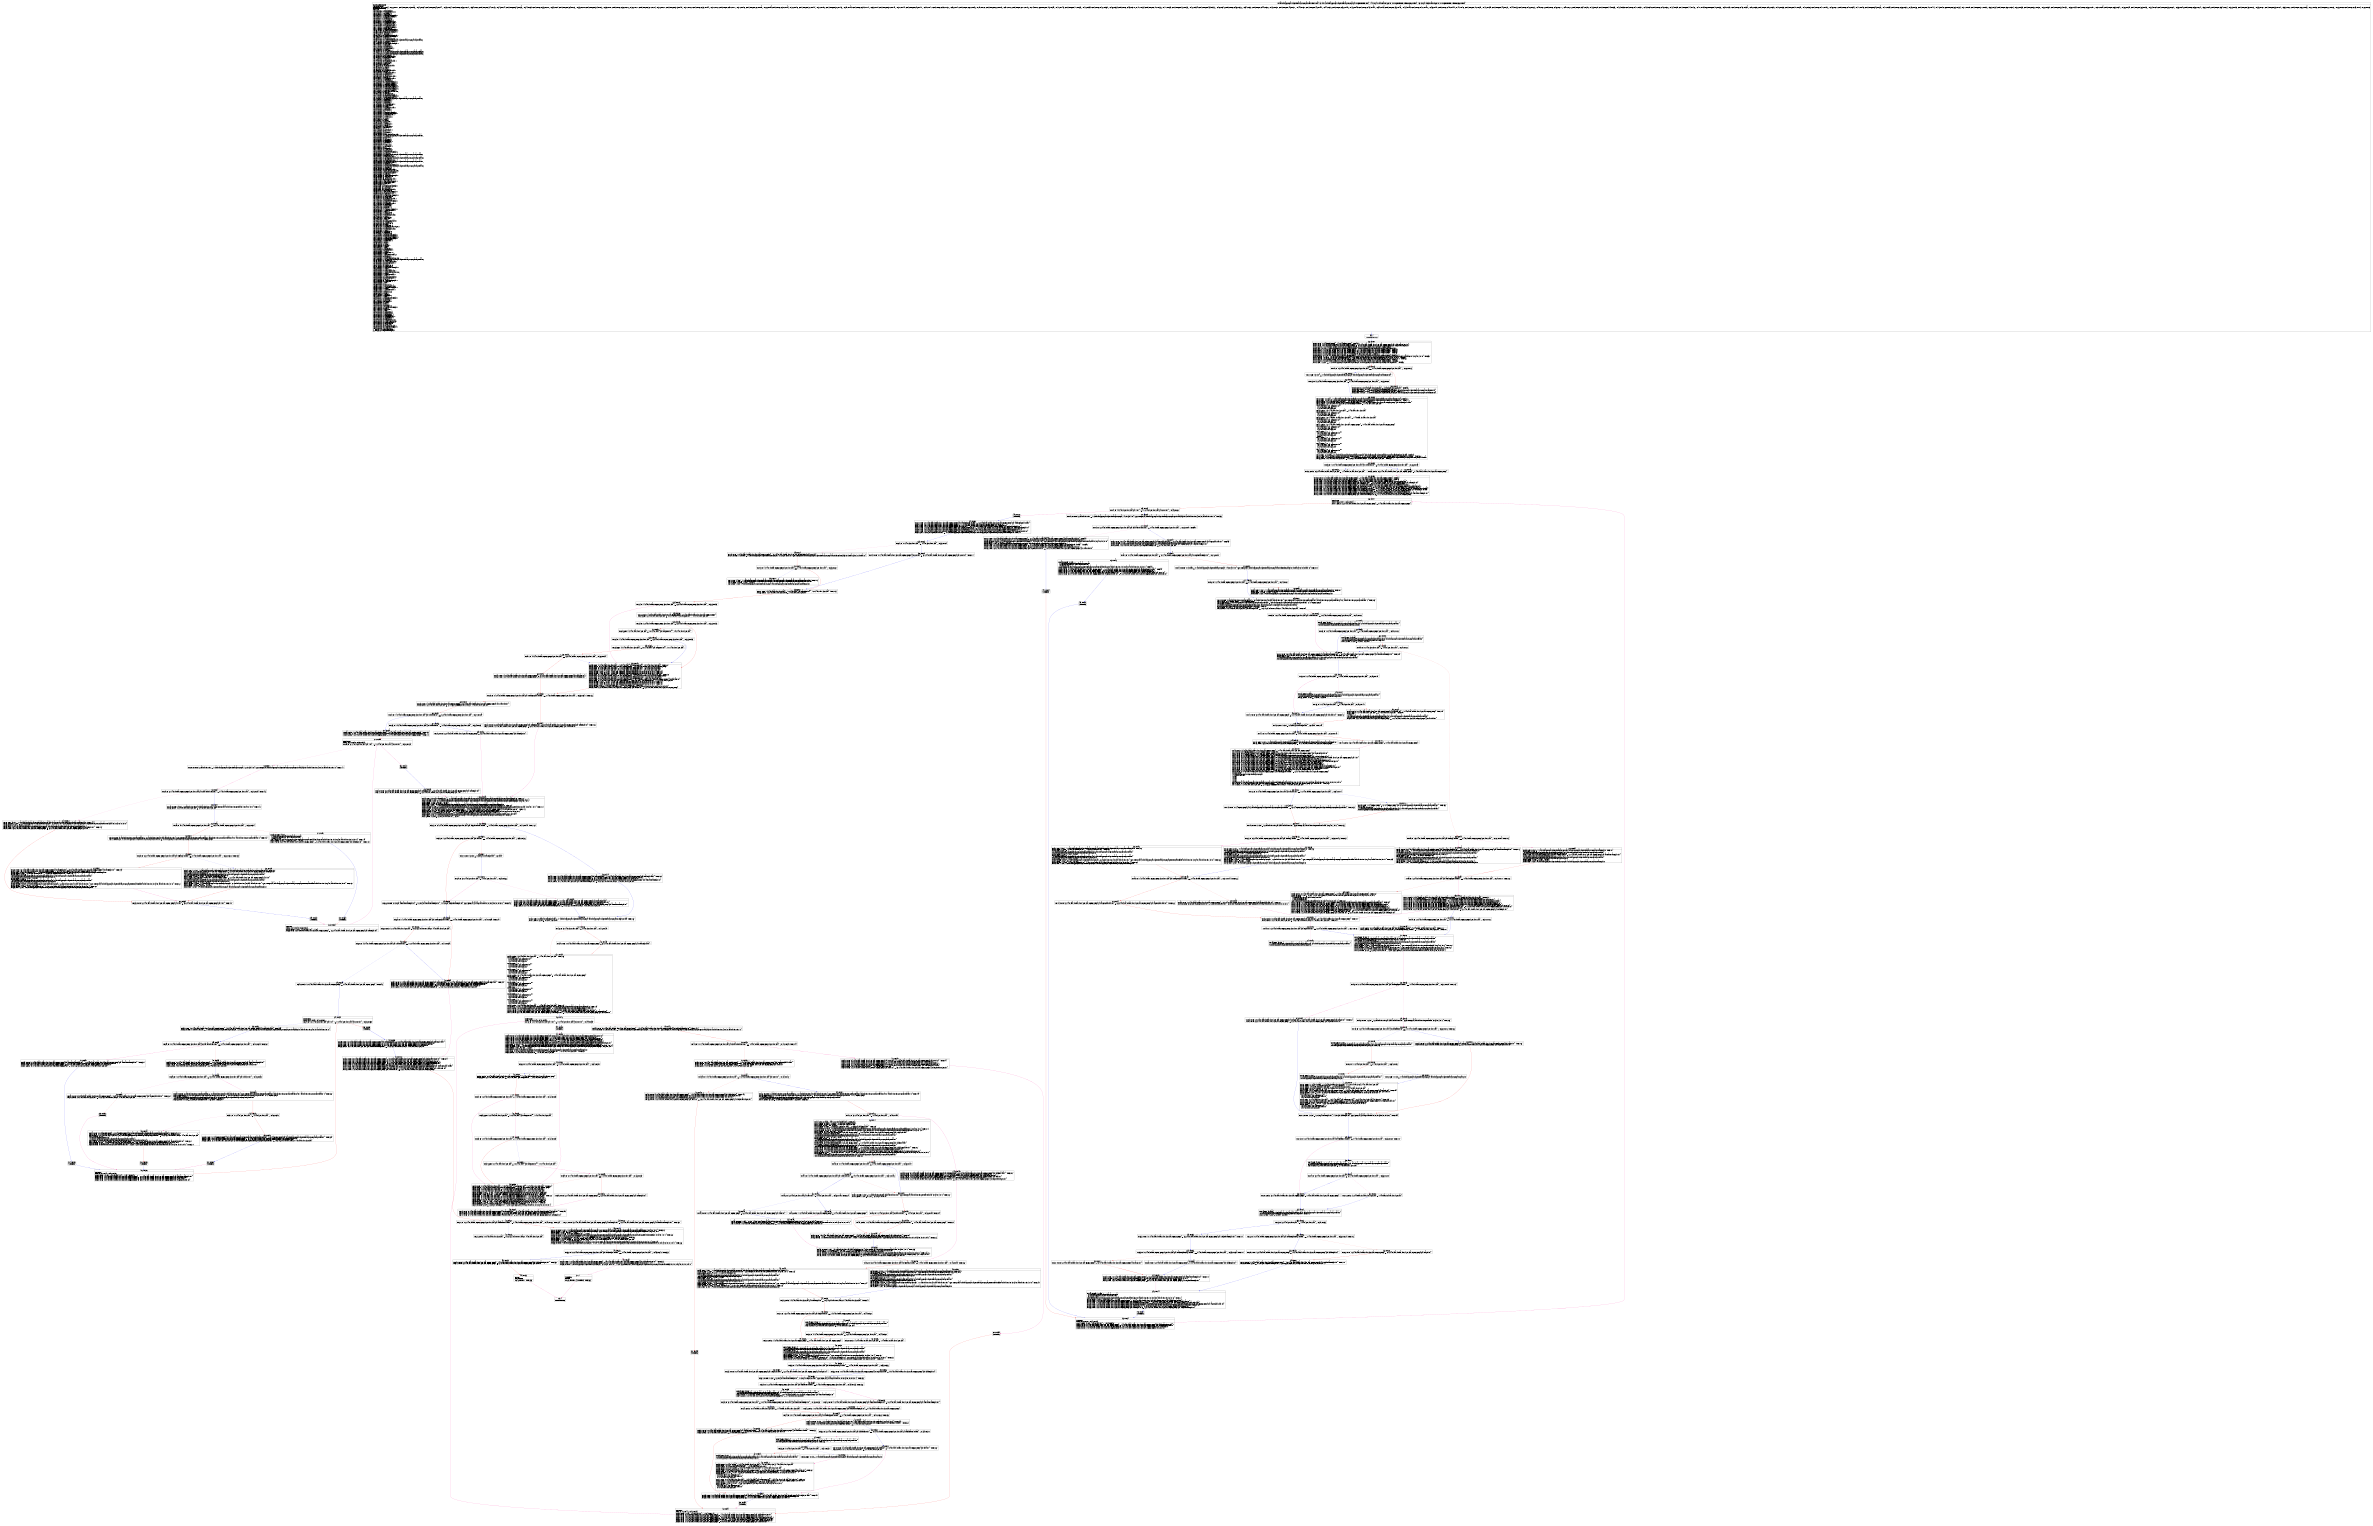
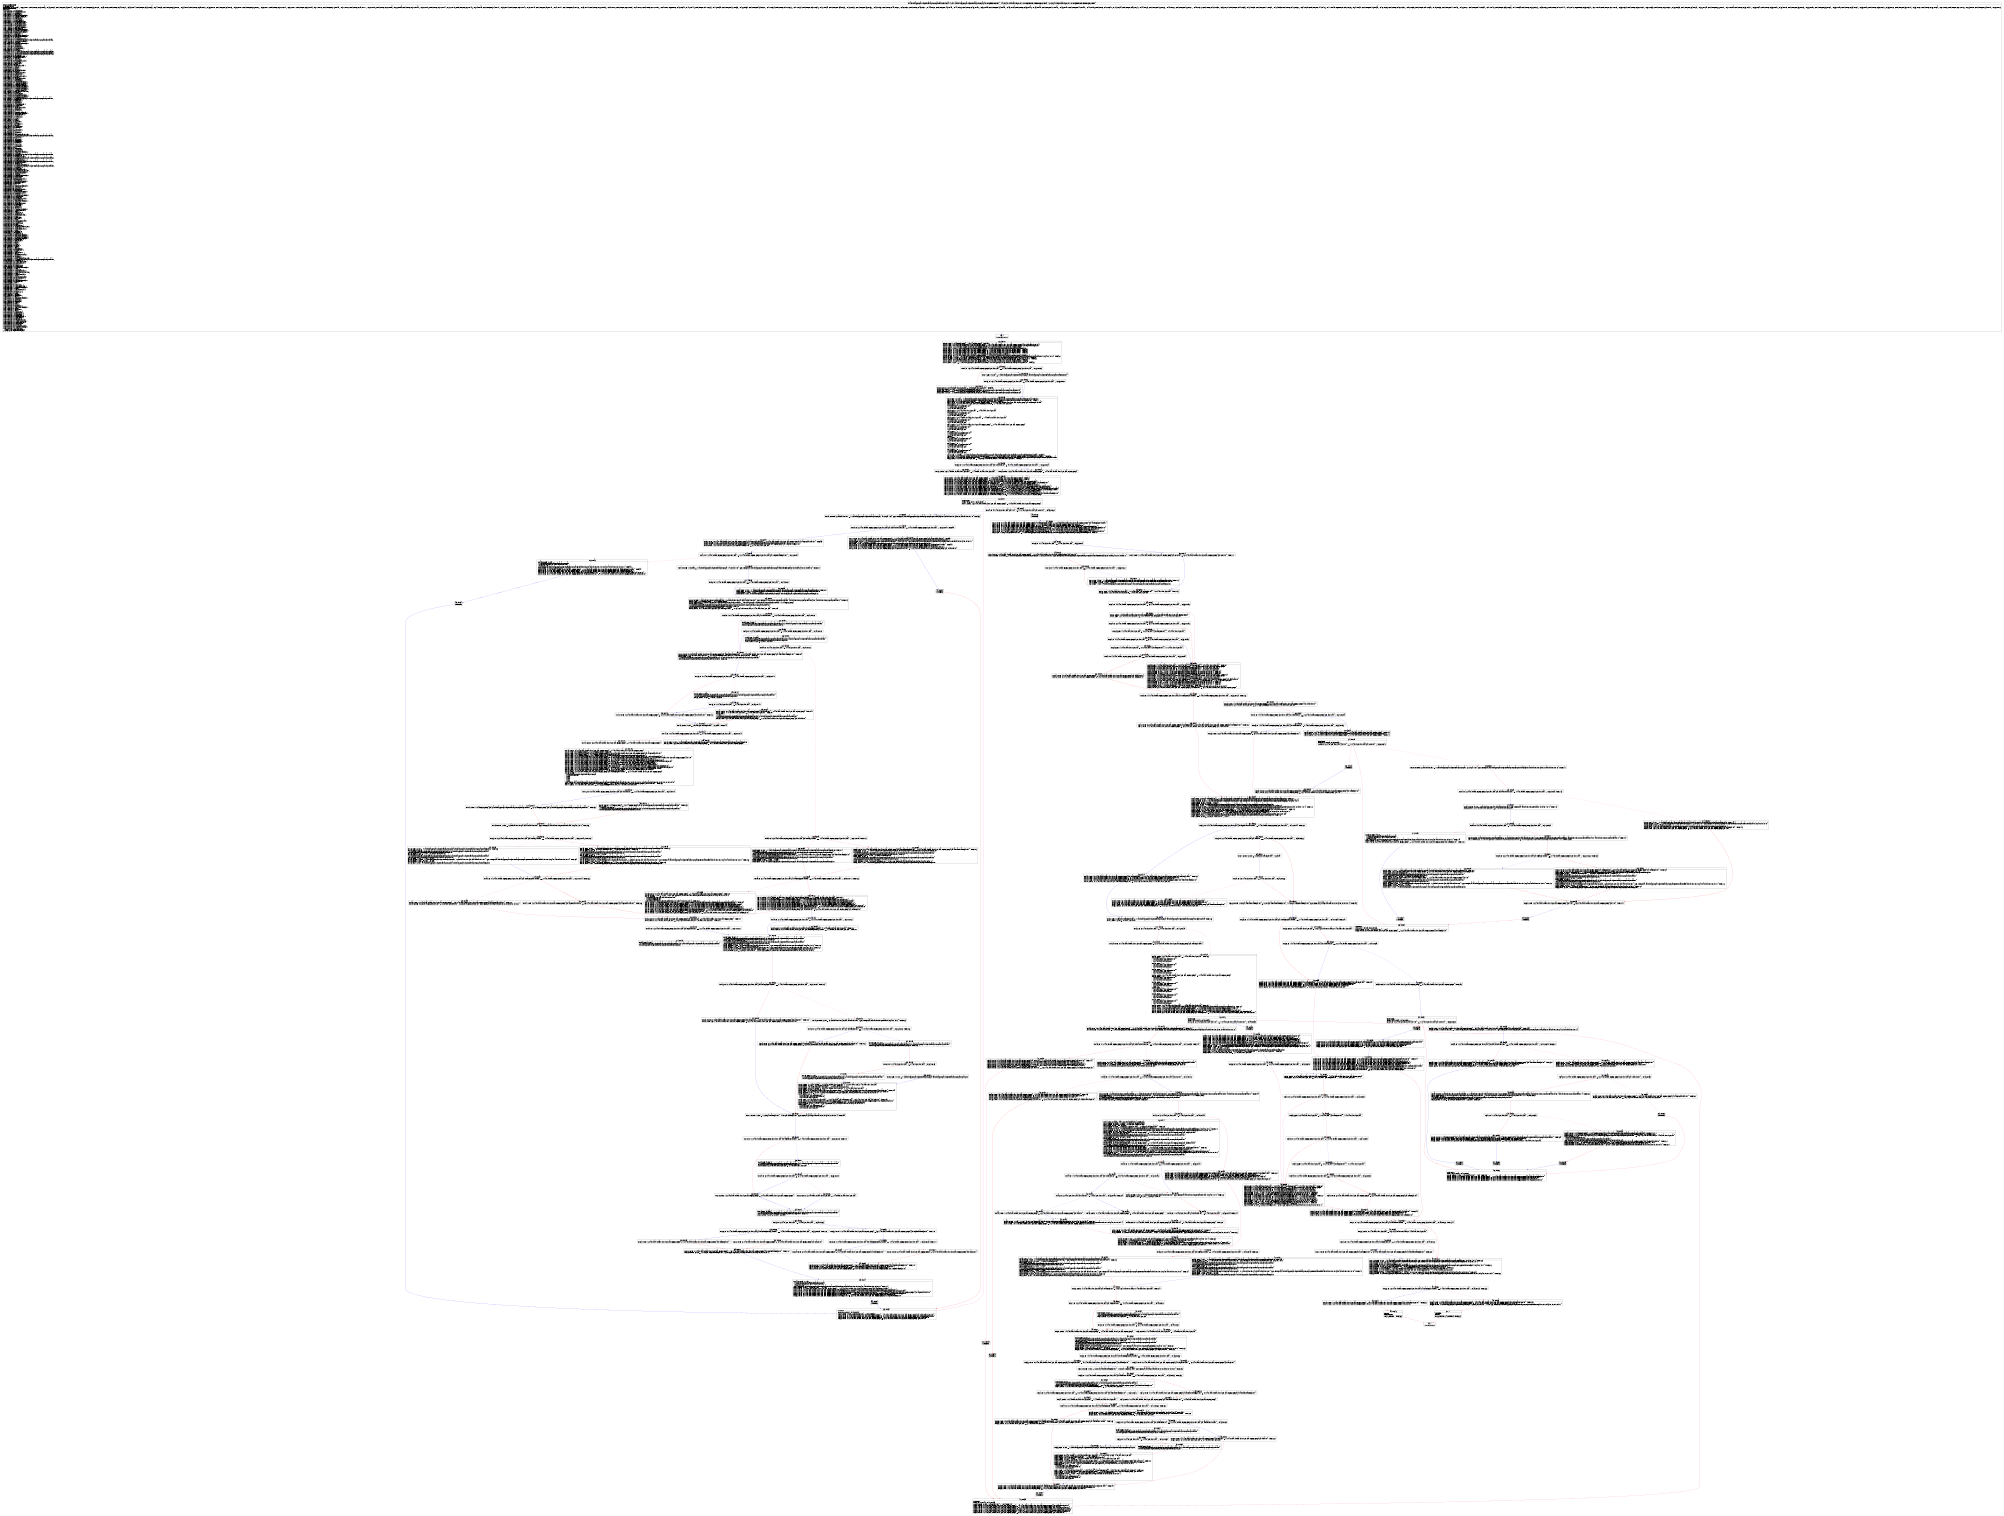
node "488: 0x0615": added
